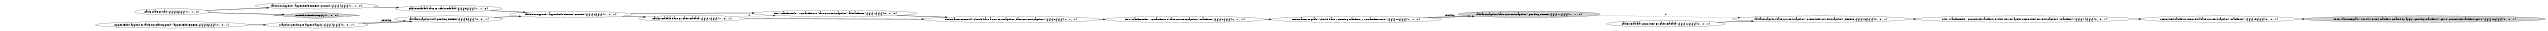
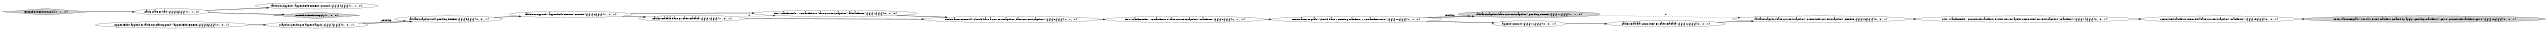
node "TableMetadata base = readMetadata()@@@5@@@['1', '1', '0']": removed
node "testRefreshBeforeApply['0', '1', '0']": added
node "append.commit()@@@11@@@['0', '0', '1']": added
